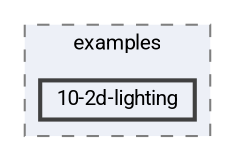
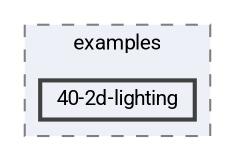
node "10-2d-lighting": label "10-2d-lighting" -> "40-2d-lighting"
